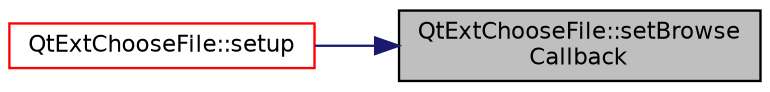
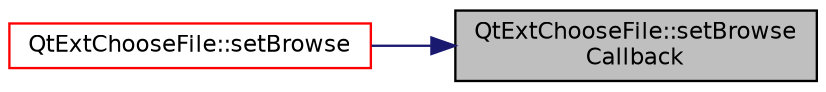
node "QtExtChooseFile::setup": label "QtExtChooseFile::setup" -> "QtExtChooseFile::setBrowse"
